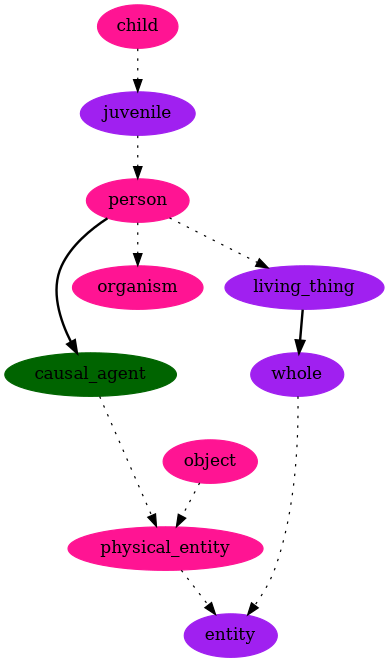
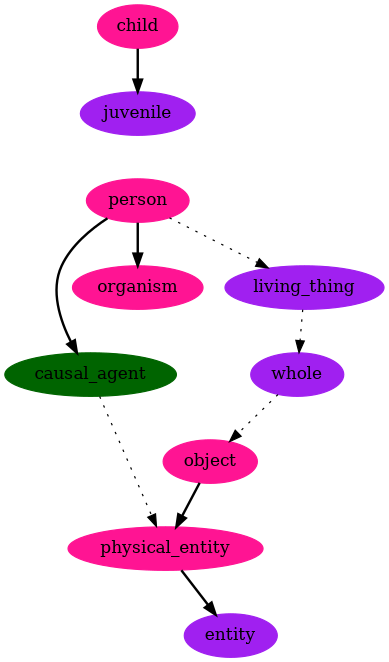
edge "child" -> "juvenile": style dotted -> bold
edge "juvenile" -> "person": removed
edge "person" -> "organism": style dotted -> bold
edge "living_thing" -> "whole": style bold -> dotted
edge "object" -> "physical_entity": style dotted -> bold
edge "whole" -> "entity": now "whole" -> "object"
edge "physical_entity" -> "entity": style dotted -> bold
